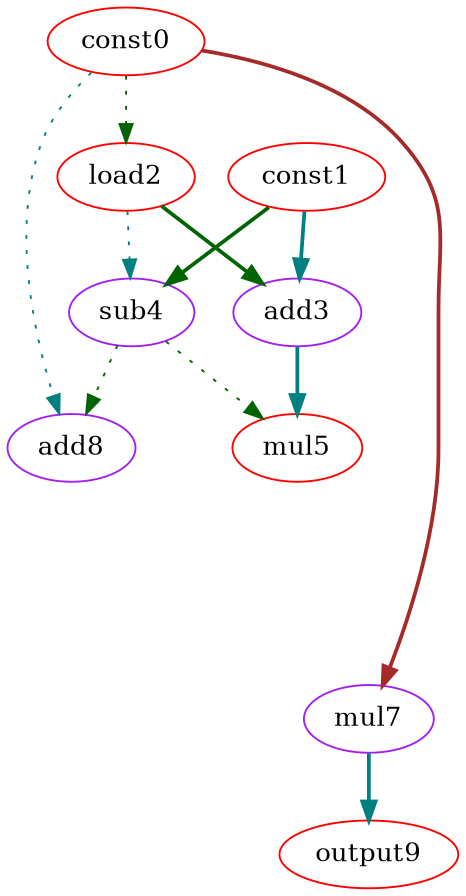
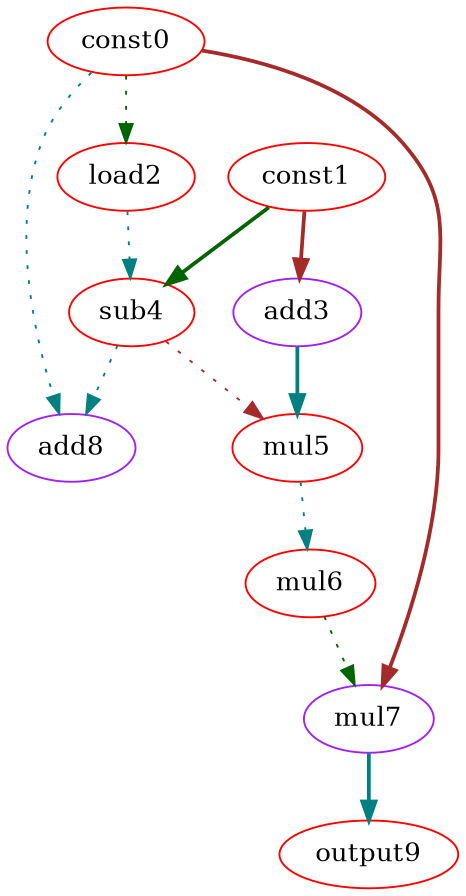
edge "const1" -> "add3": color teal -> brown
edge "load2" -> "add3": removed
node "sub4": color purple -> red
edge "sub4" -> "add8": color darkgreen -> teal
edge "sub4" -> "mul5": color darkgreen -> brown
node "mul6": added
